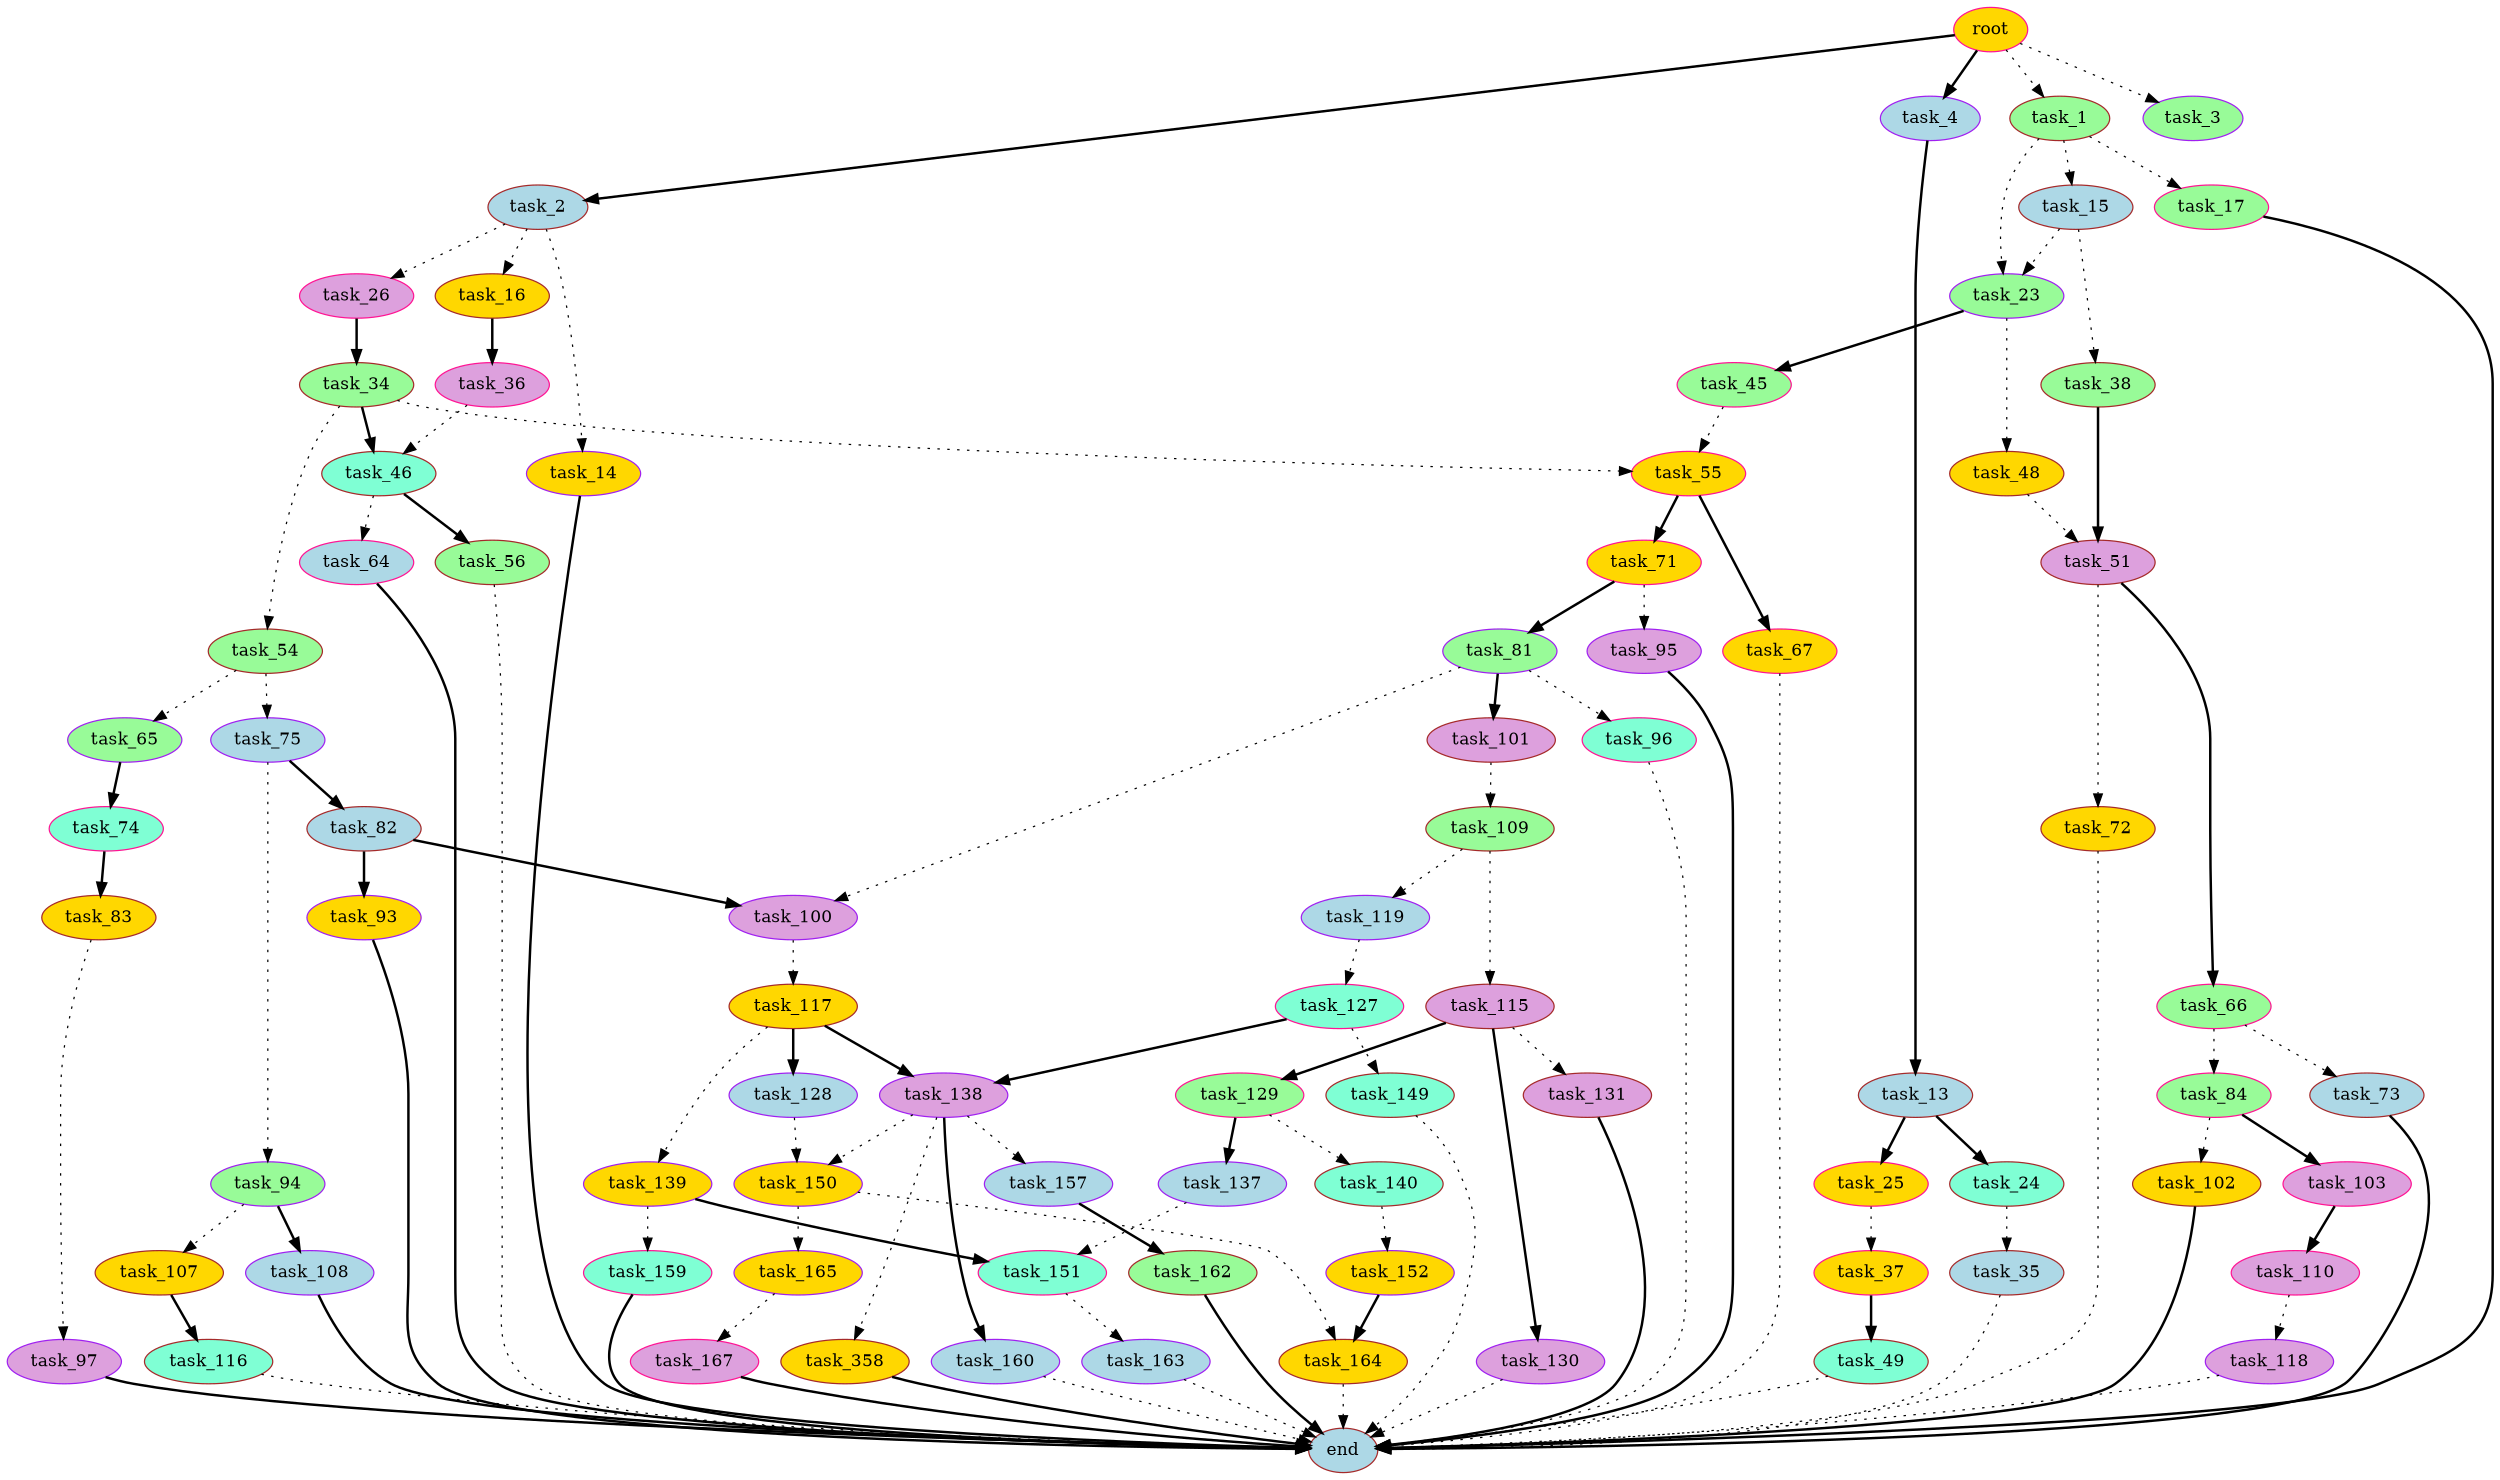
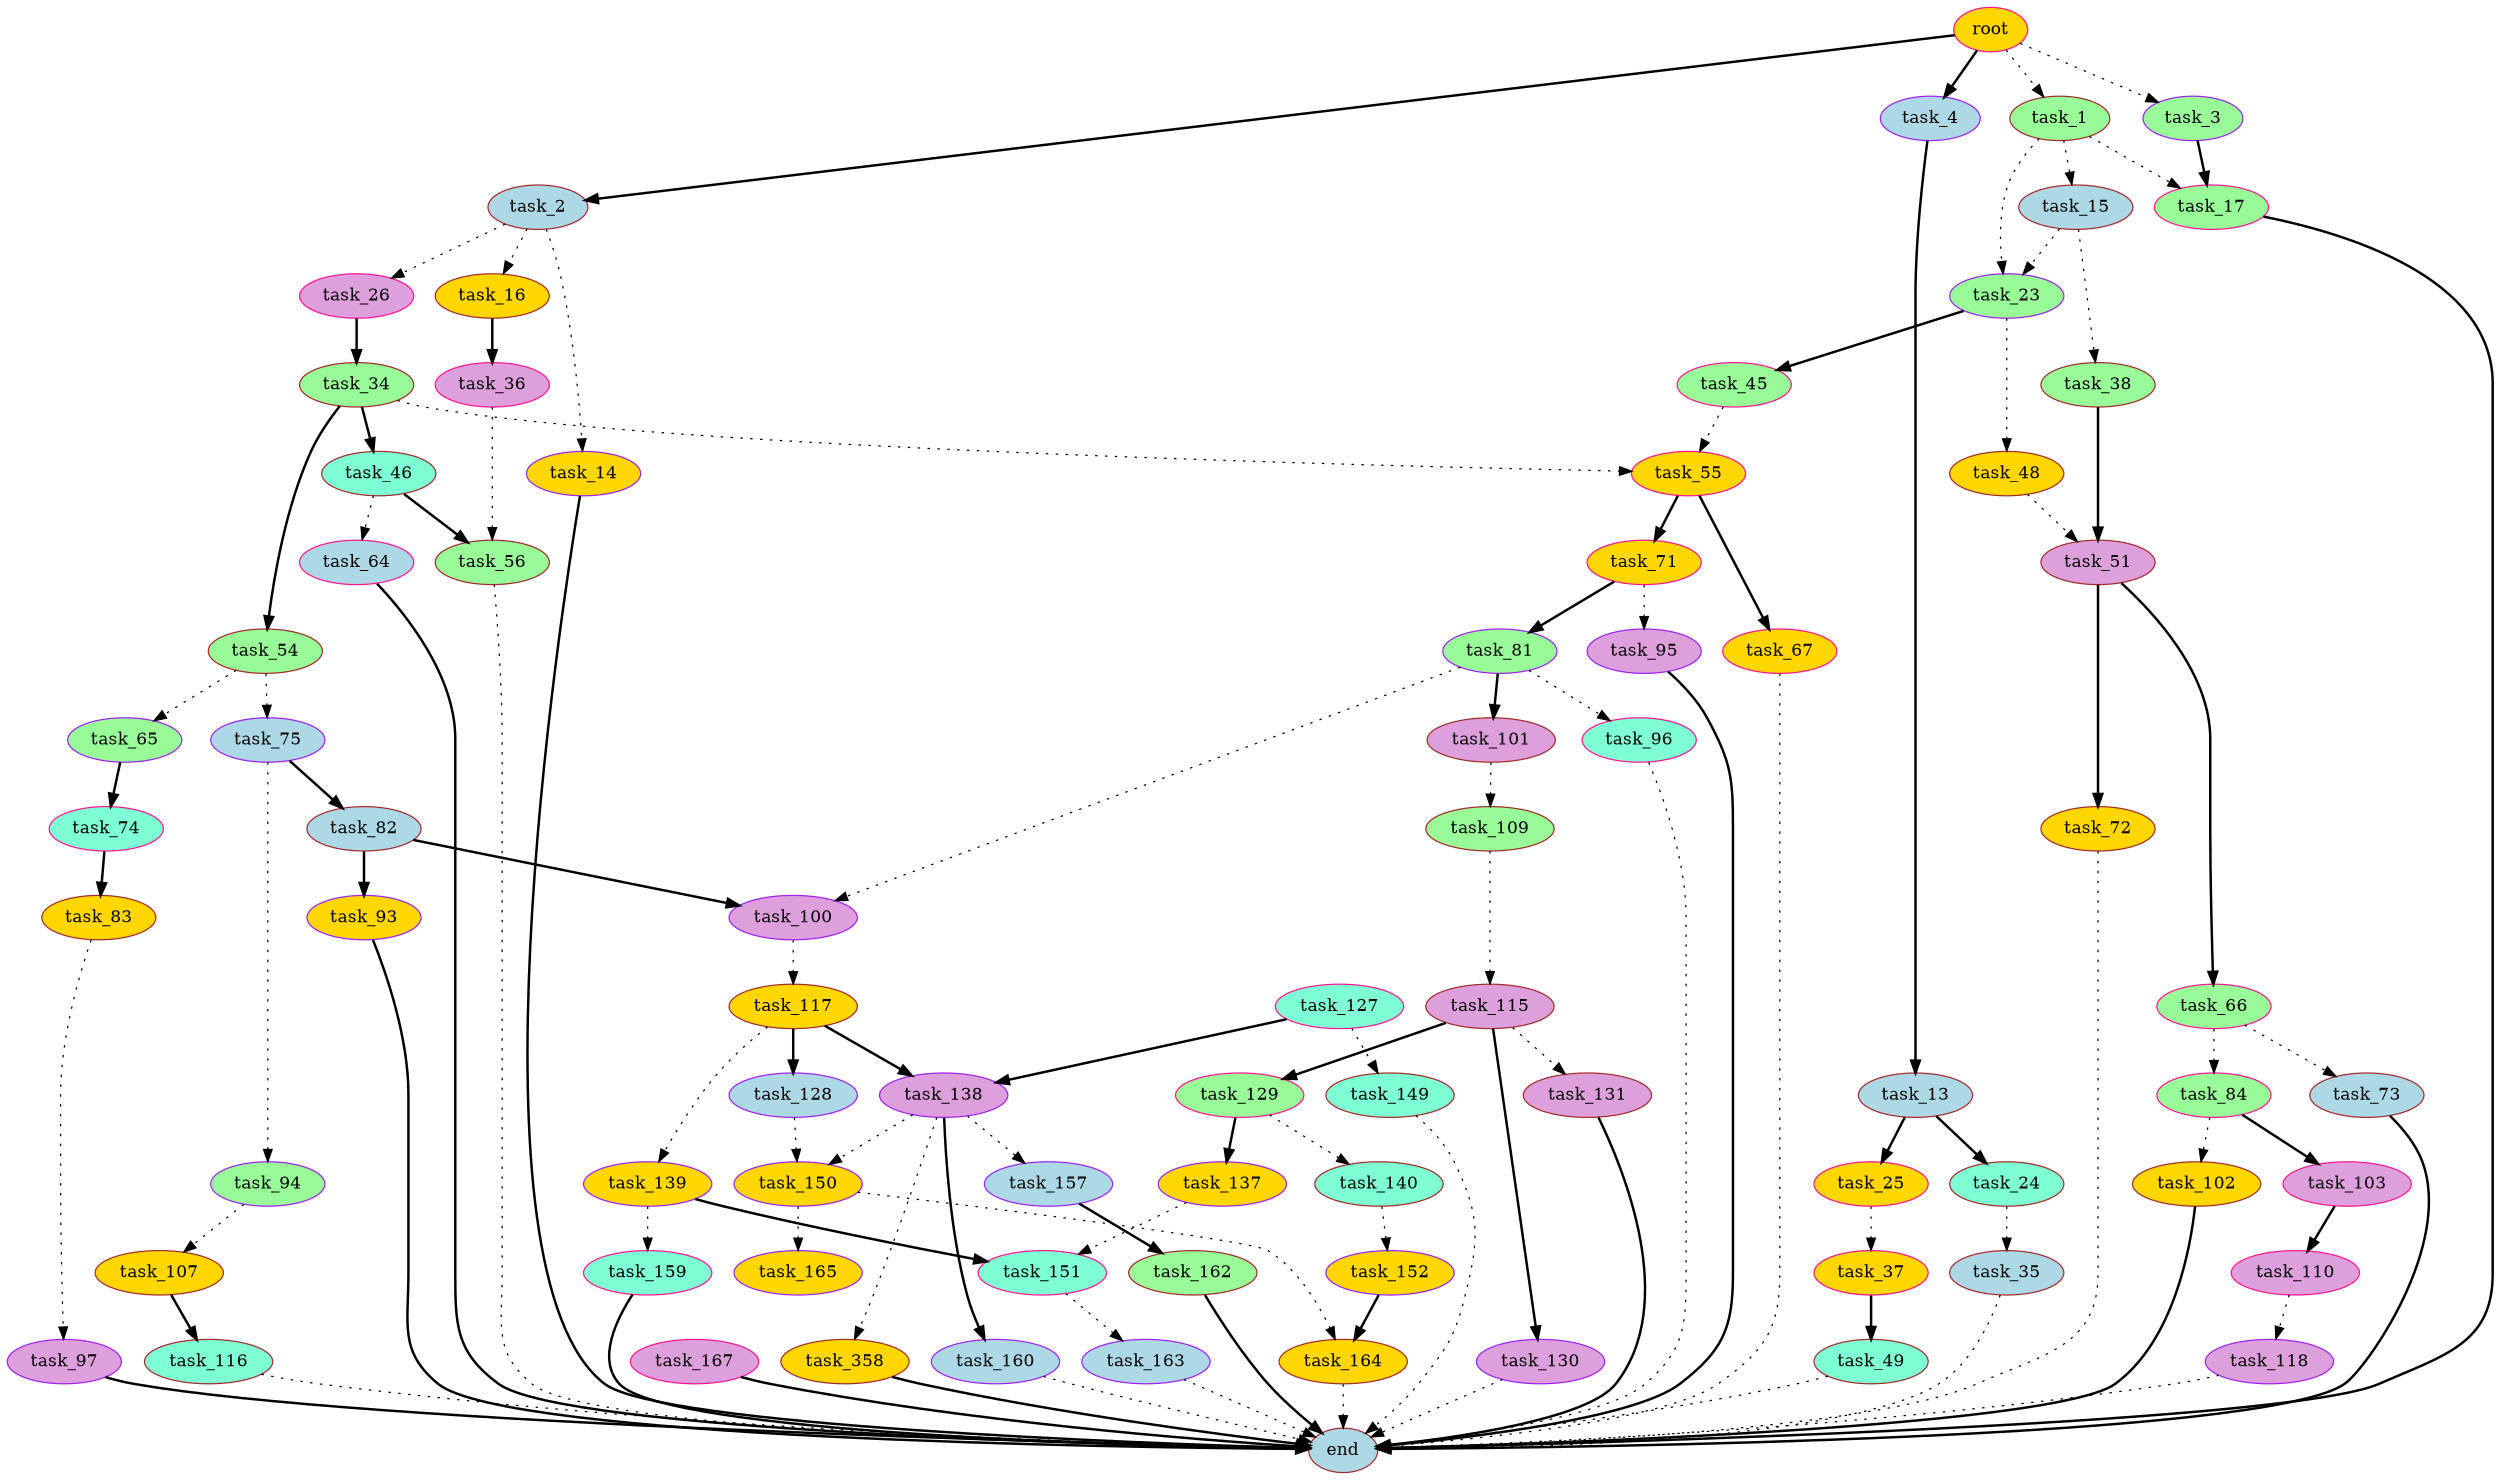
edge "task_3" -> "task_17": added
edge "task_36" -> "task_46": now "task_36" -> "task_56"
edge "task_34" -> "task_54": style dotted -> bold
edge "task_51" -> "task_72": style dotted -> bold
node "task_119": removed
node "task_137": fillcolor lightblue -> gold
node "task_108": removed
edge "task_165" -> "task_167": removed
